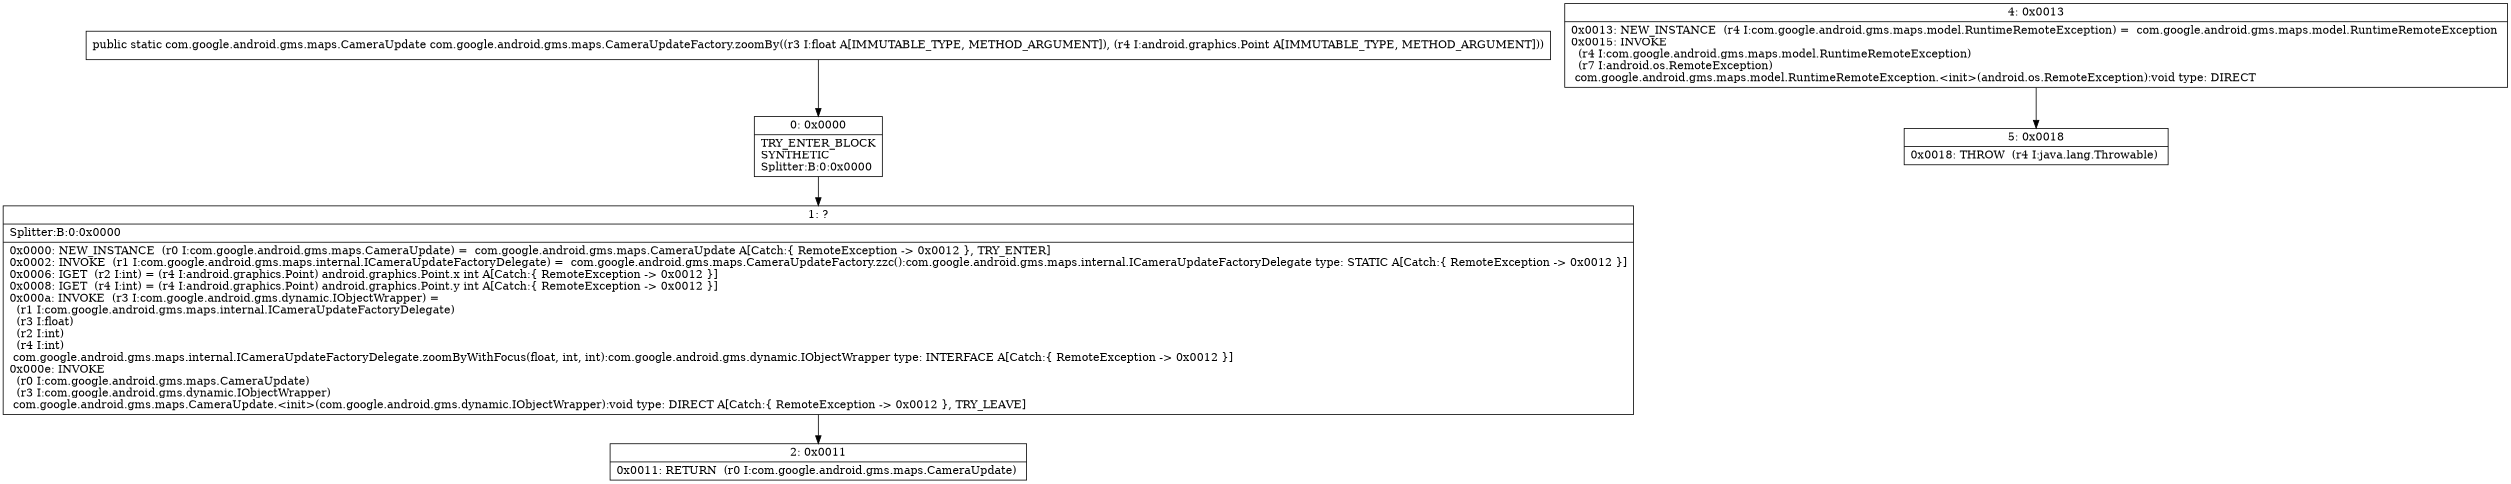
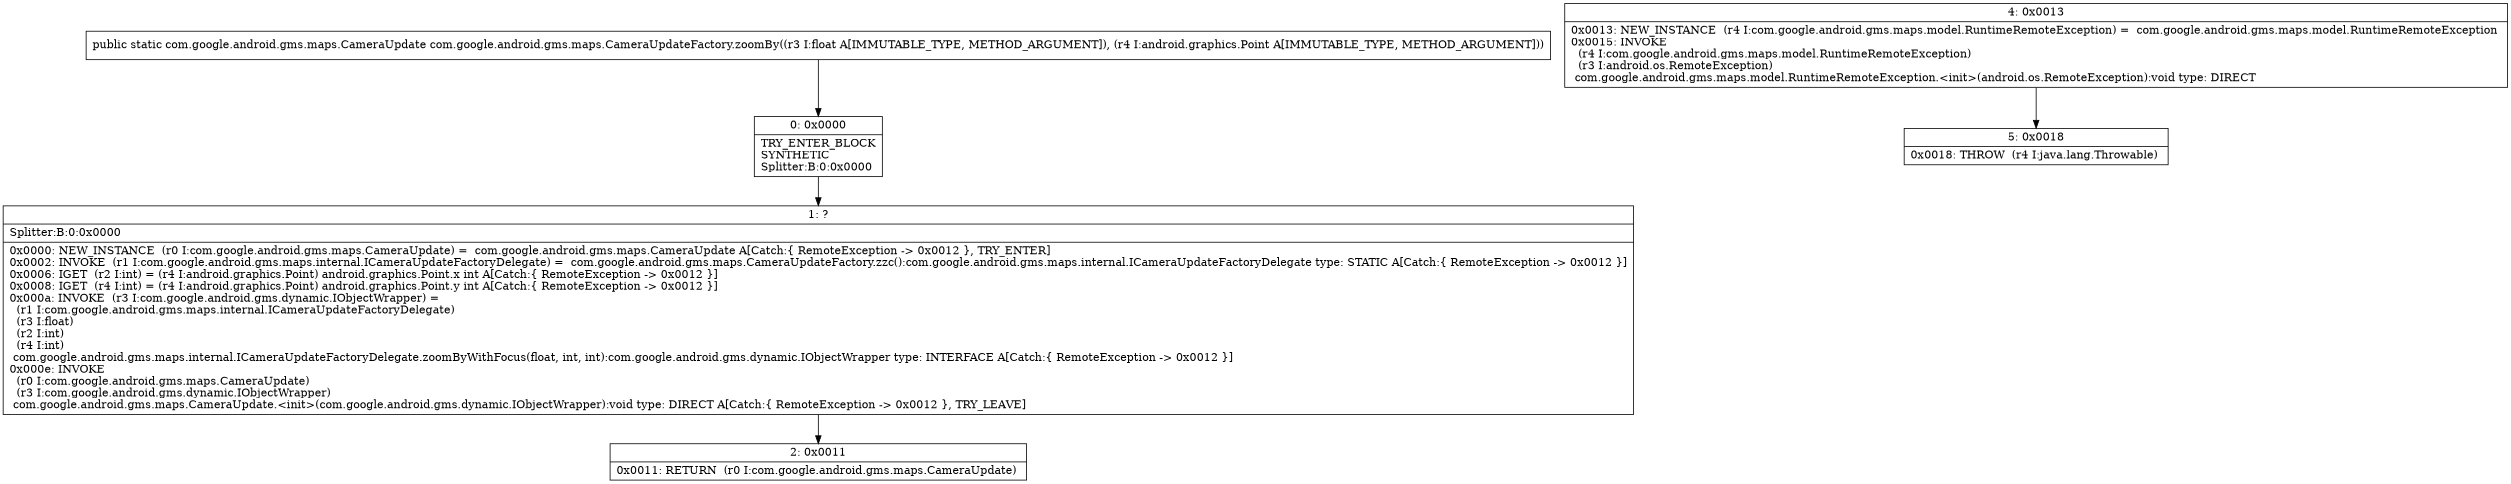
node "4: 0x0013": text "(r7 I:android.os.RemoteException)" -> "(r3 I:android.os.RemoteException)"
